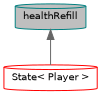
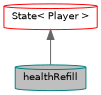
edge "State< Player >" -> "healthRefill": reversed
